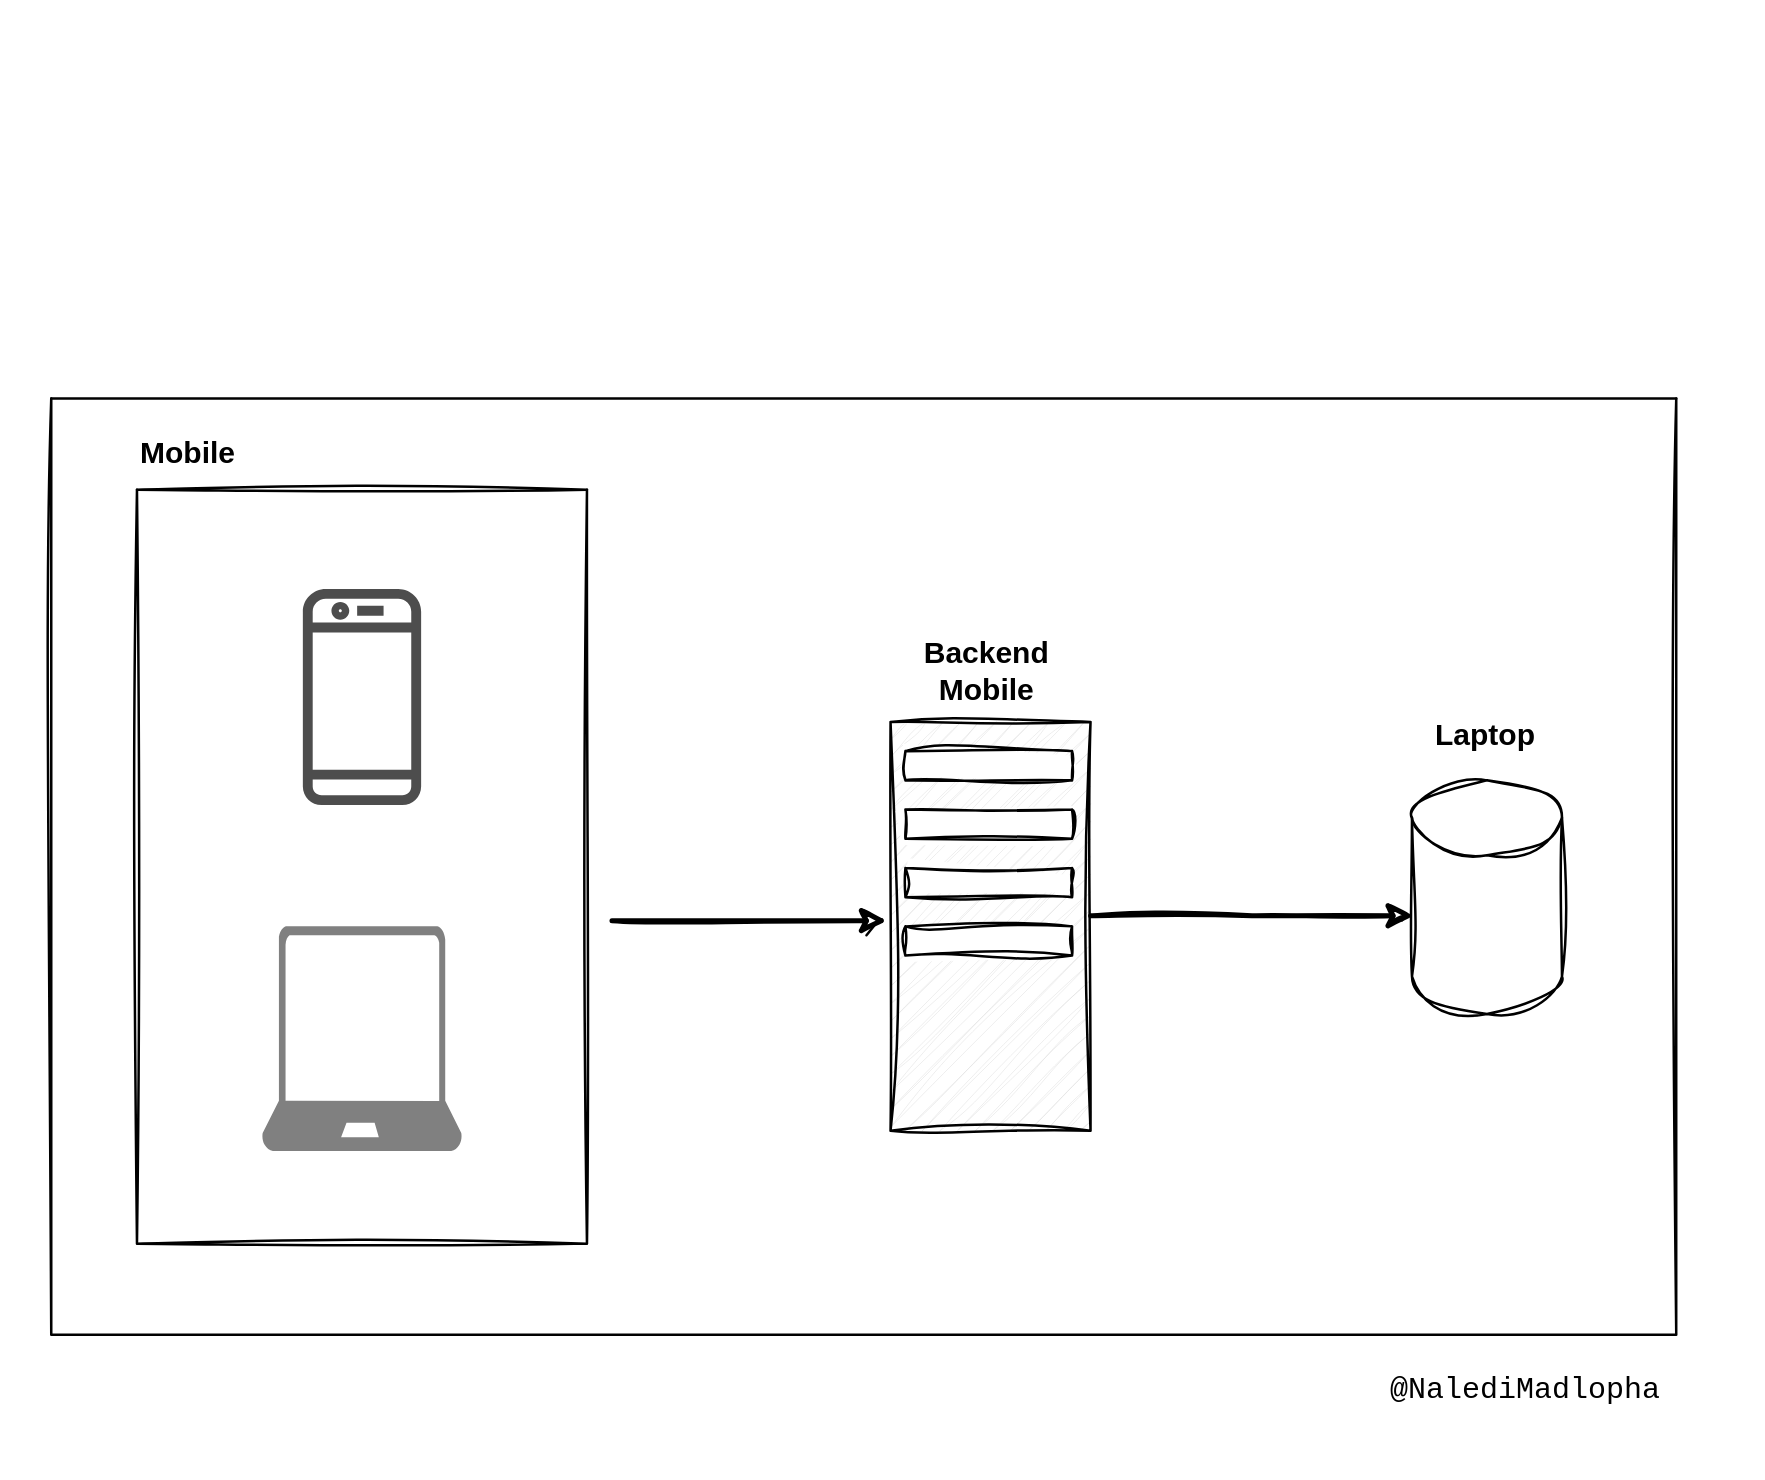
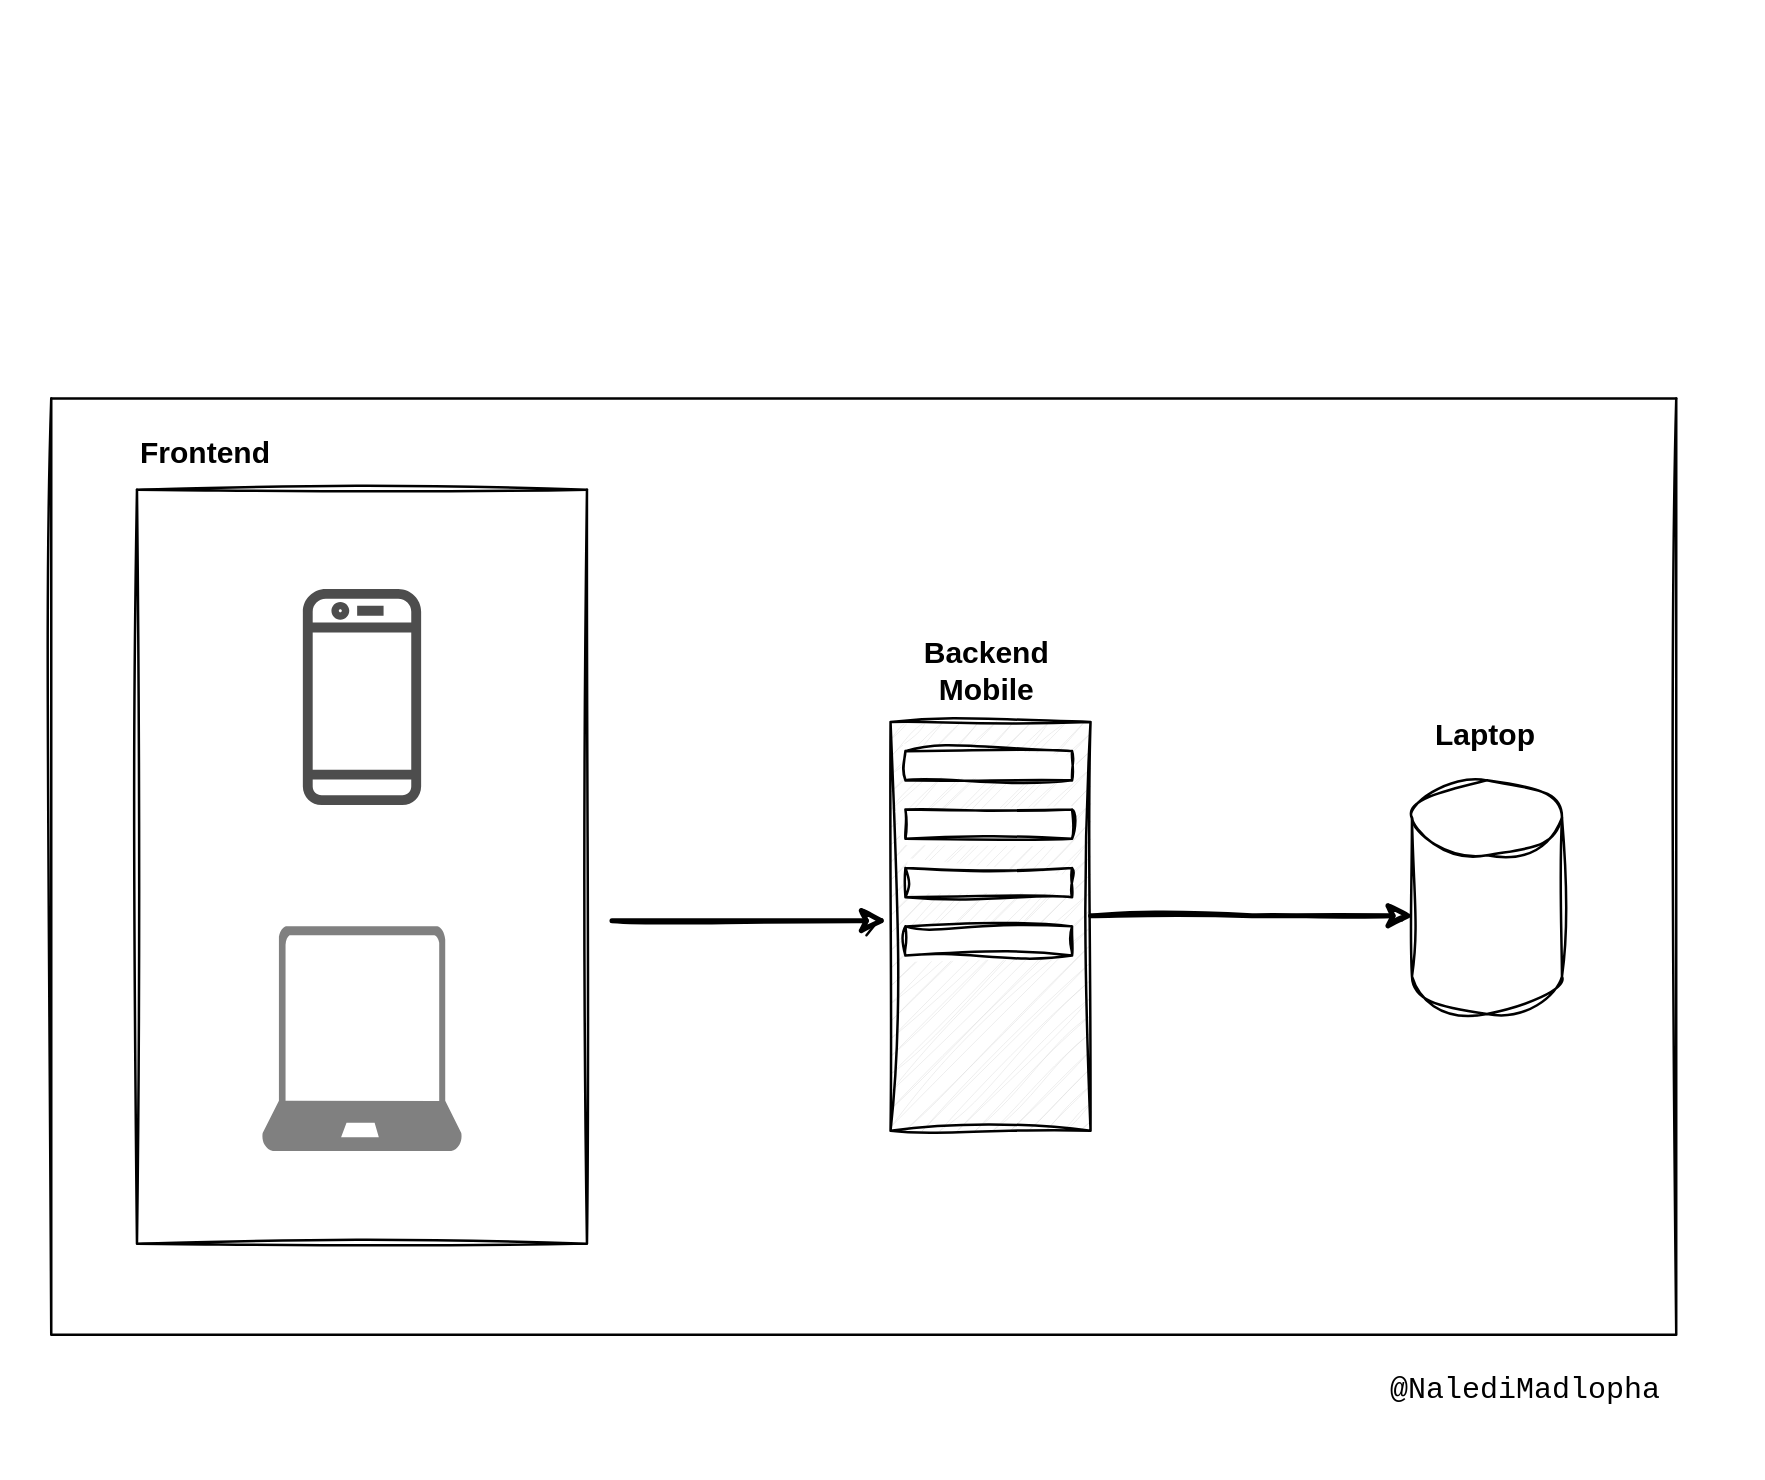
node "Mobile": label "Mobile" -> "Frontend"
